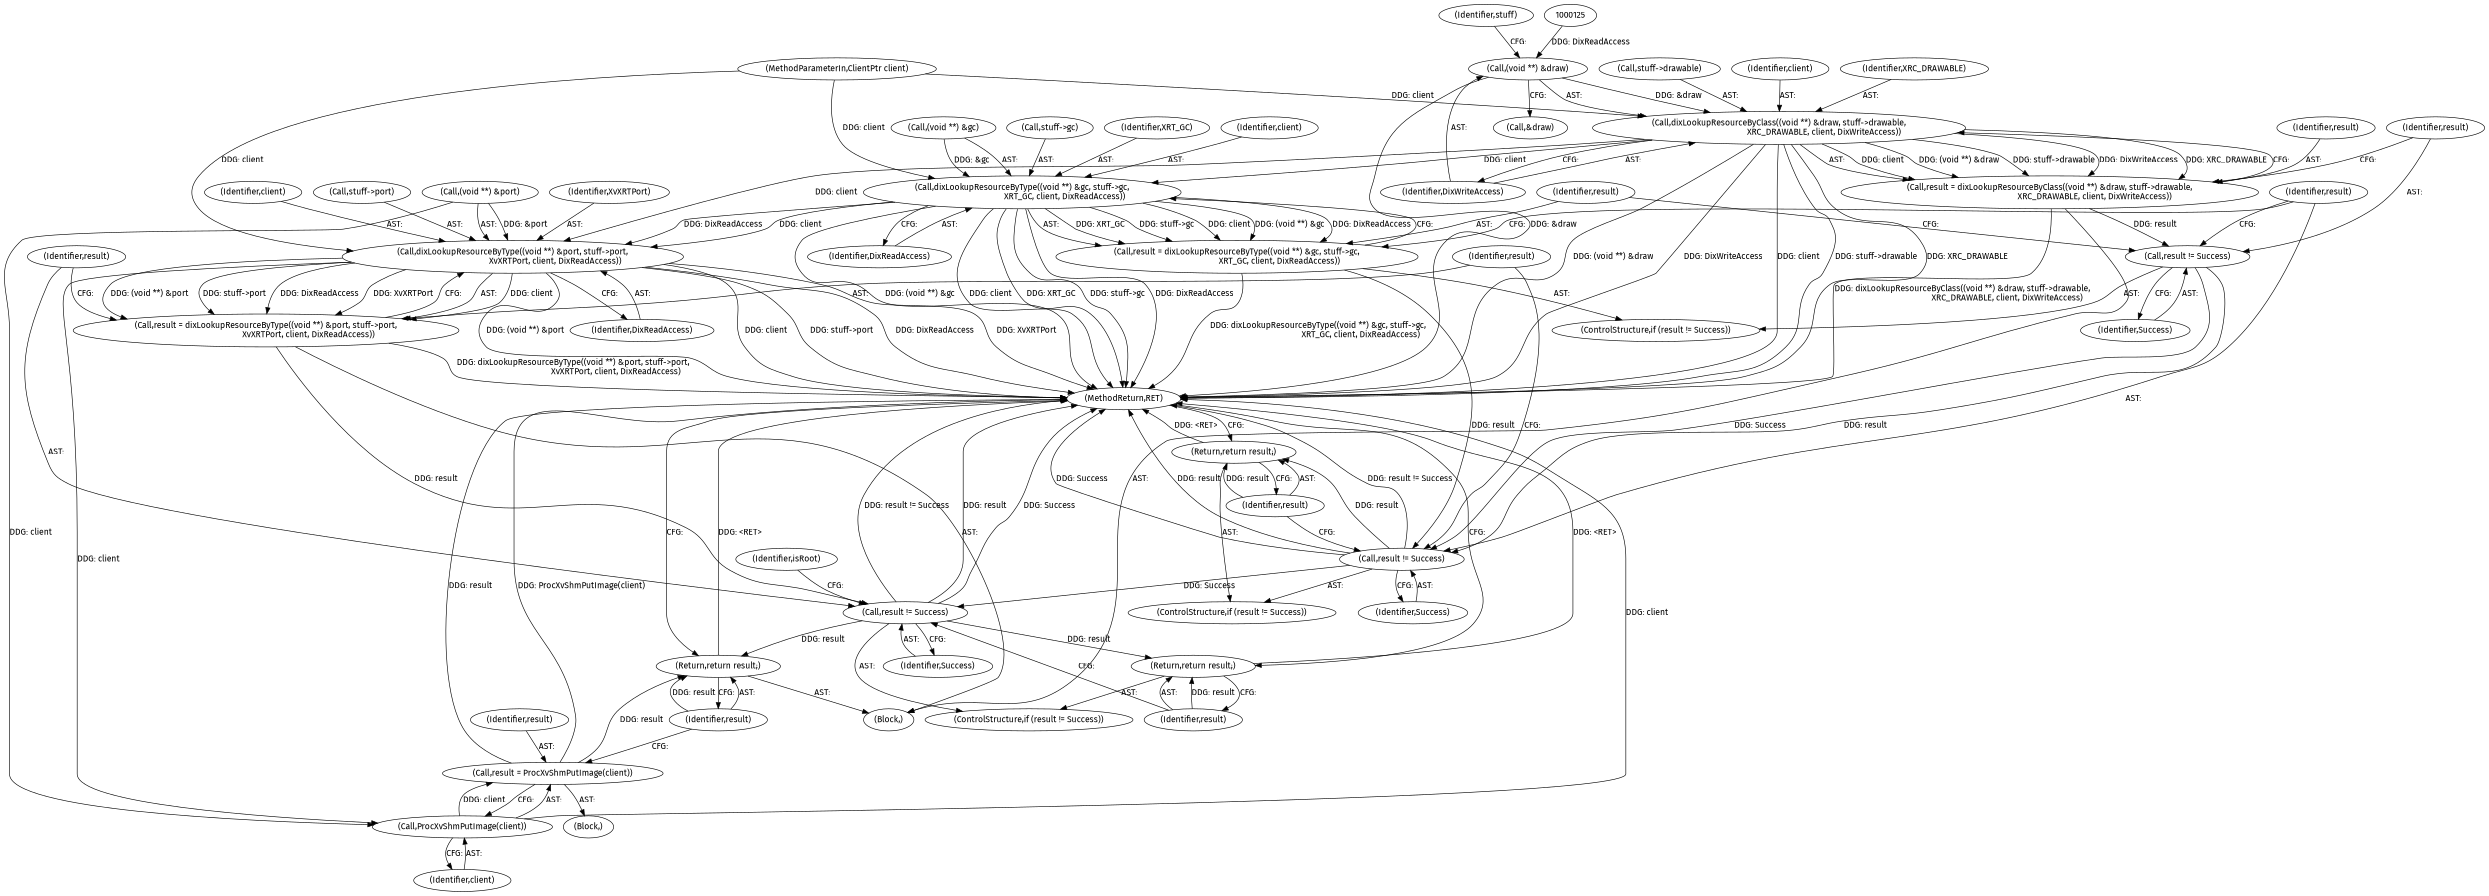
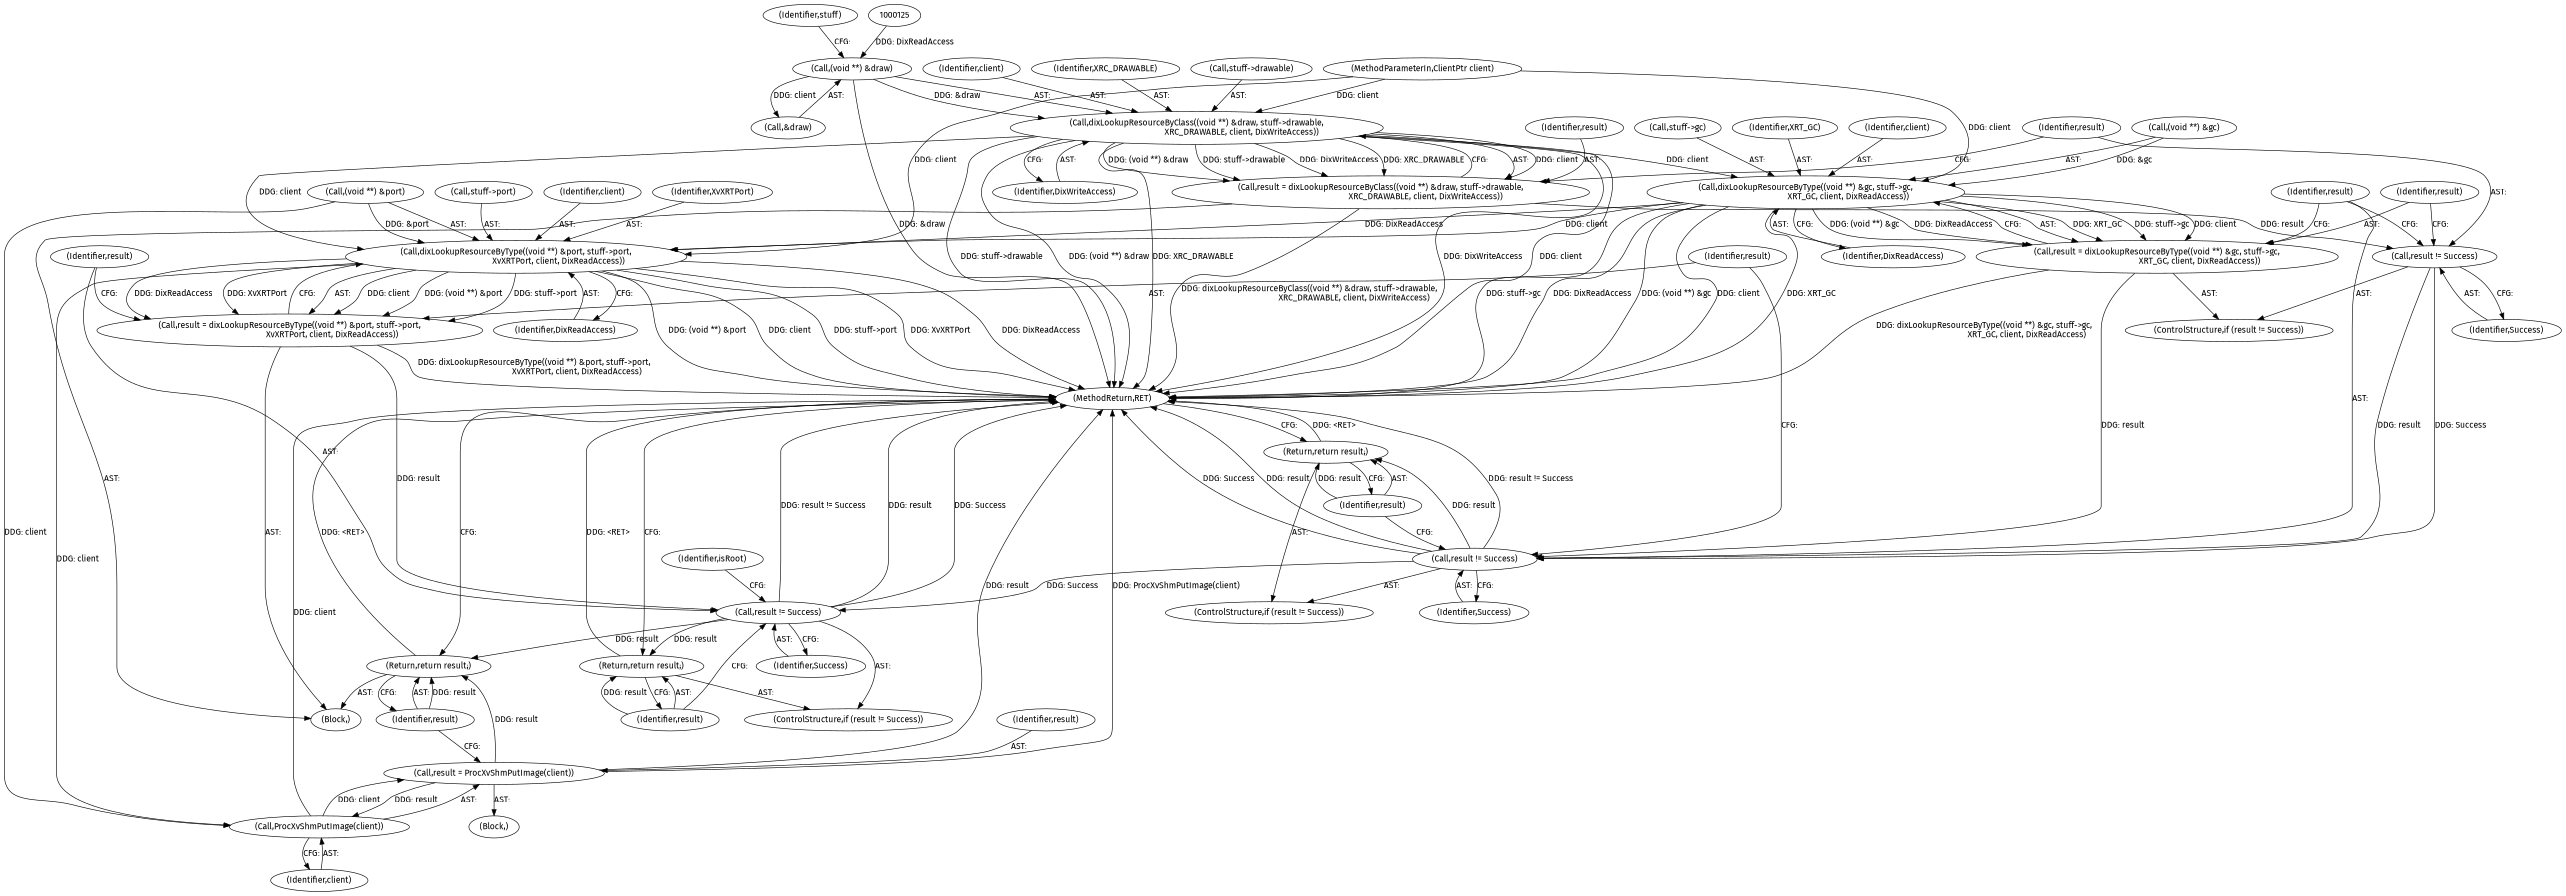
edge "(Call,(void **) &draw)" -> "(Call,&draw)": label "CFG: " -> "DDG: client"
edge "(Identifier,DixWriteAccess)" -> "(Call,(void **) &draw)": now "(Call,&draw)" -> "(Call,(void **) &draw)"
edge "(Call,result = ProcXvShmPutImage(client))" -> "(Call,ProcXvShmPutImage(client))": label "CFG: " -> "DDG: result"
